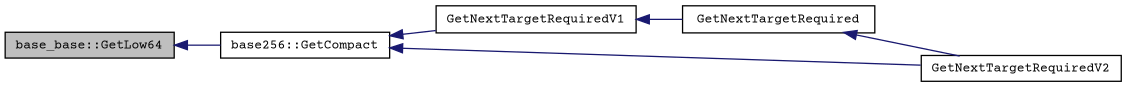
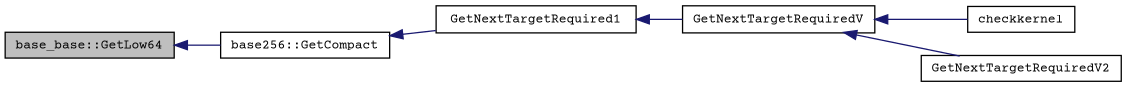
node "GetNextTargetRequiredV1": label "GetNextTargetRequiredV1" -> "GetNextTargetRequired1"
node "GetNextTargetRequired": label "GetNextTargetRequired" -> "GetNextTargetRequiredV"
node "checkkernel": added
edge "GetNextTargetRequiredV2" -> "base256::GetCompact": removed
